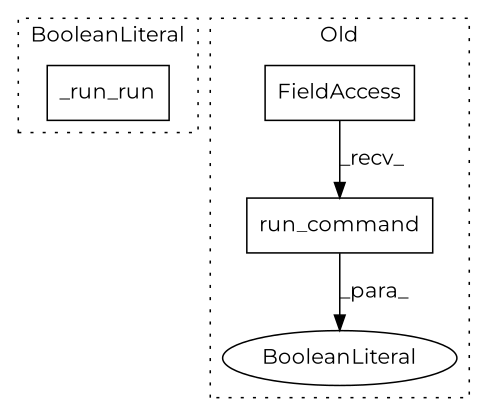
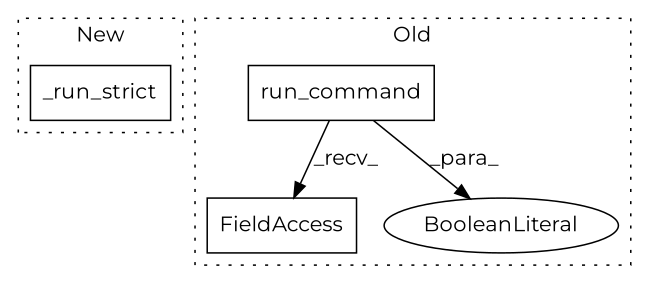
cluster "BooleanLiteral": label "BooleanLiteral" -> "New"
node "_run_run": label "_run_run" -> "_run_strict"
edge "FieldAccess" -> "run_command": reversed
